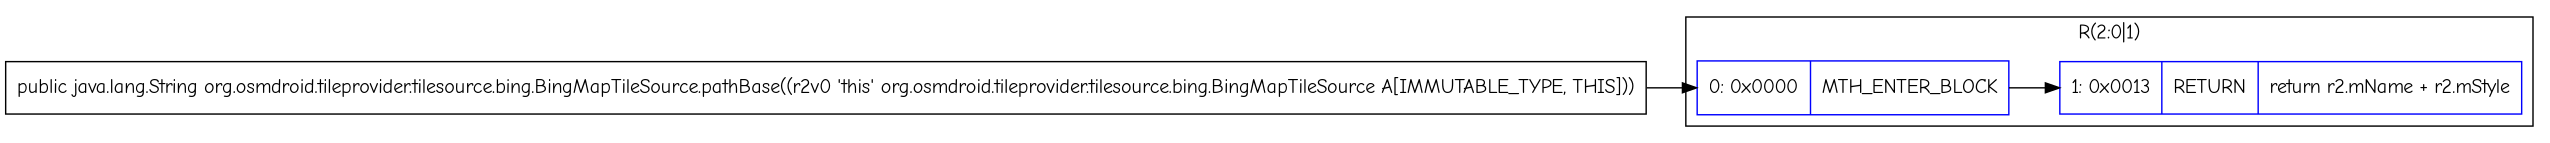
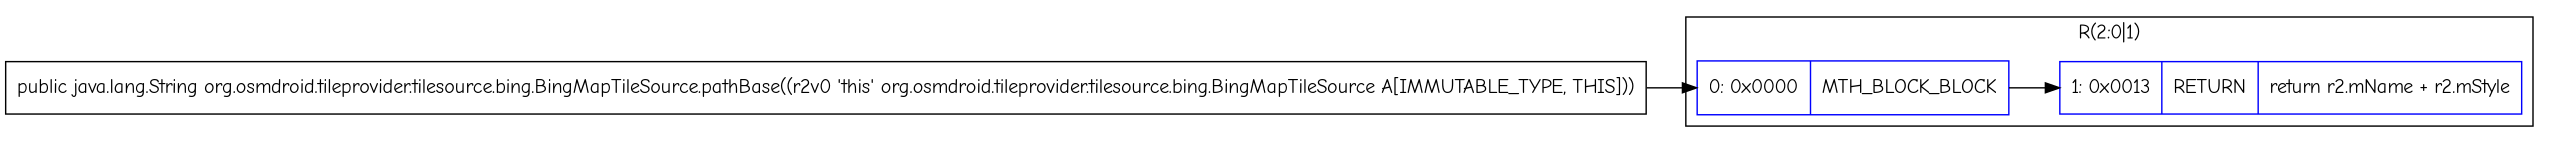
node "0: 0x0000": text "MTH_ENTER_BLOCK" -> "MTH_BLOCK_BLOCK"
